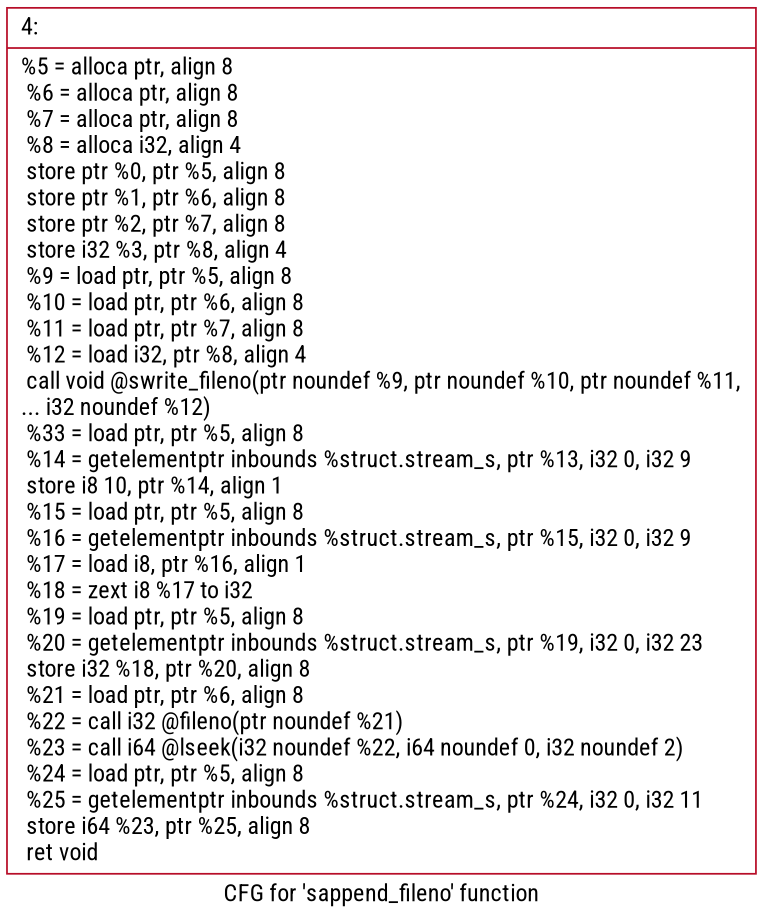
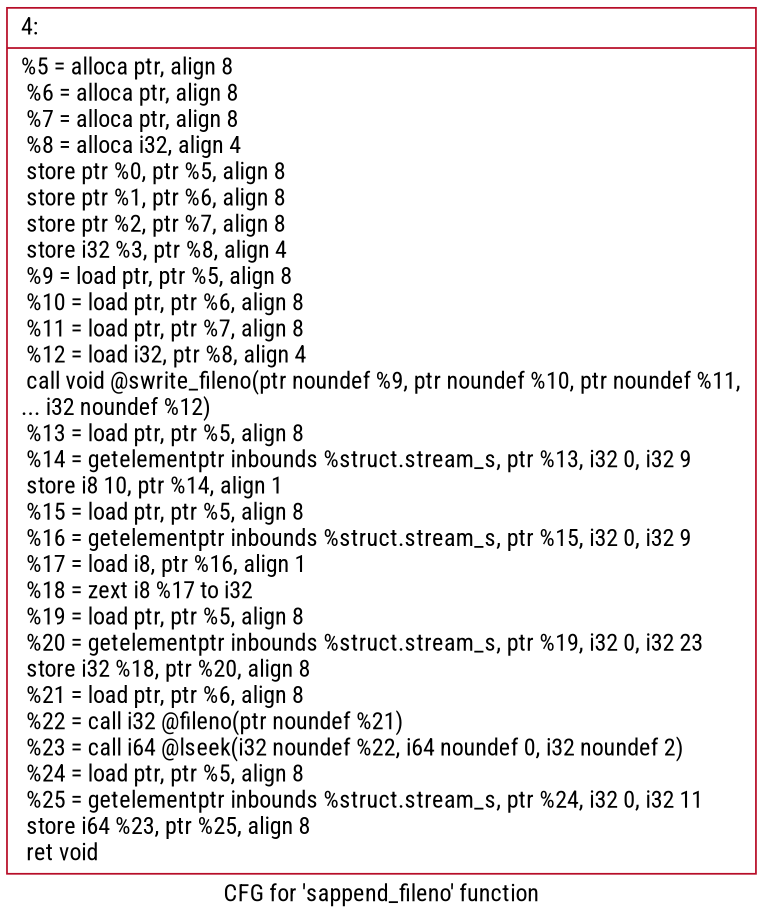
node "4:": text "%33 = load ptr, ptr %5, align 8" -> "%13 = load ptr, ptr %5, align 8"
